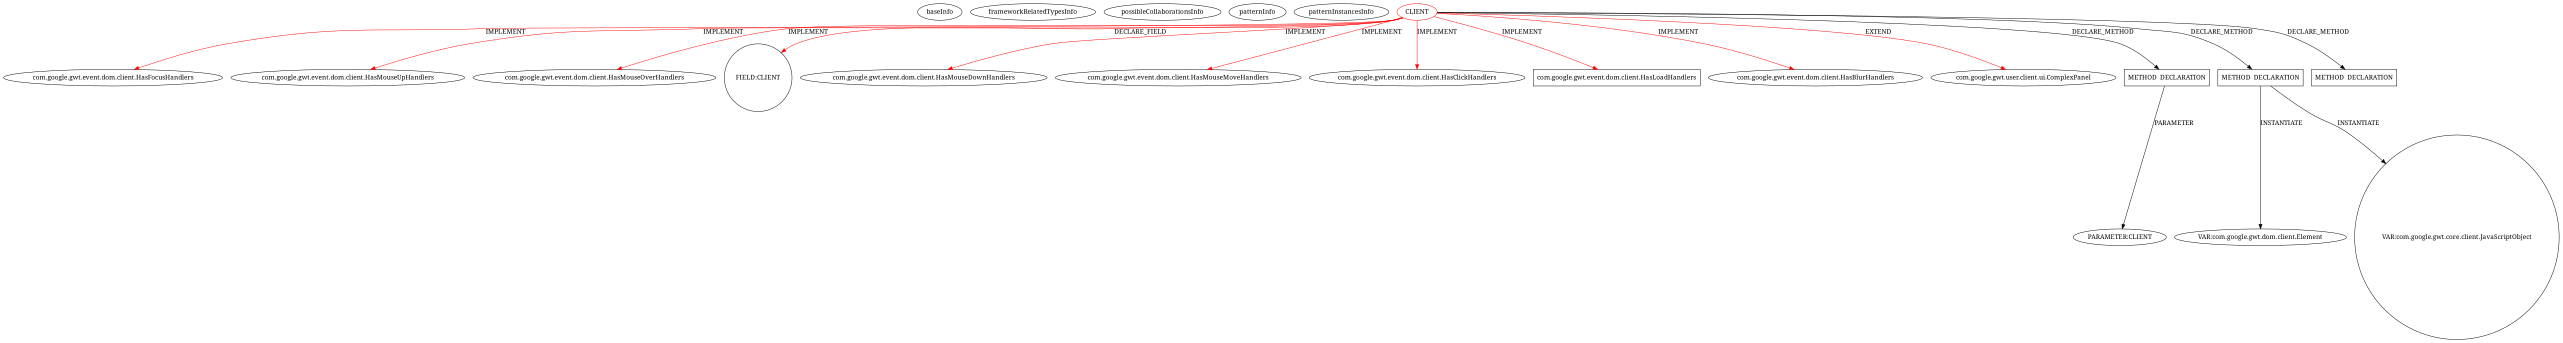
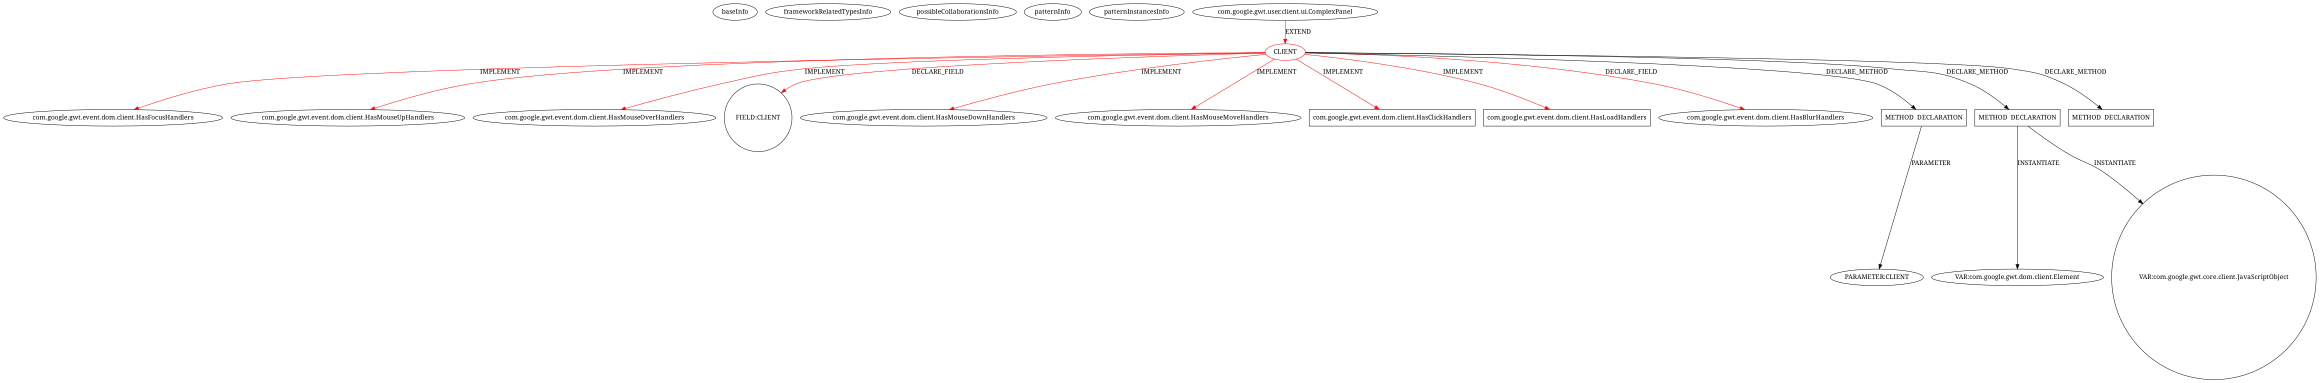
edge "CLIENT" -> "com.google.gwt.user.client.ui.ComplexPanel": reversed
edge "CLIENT" -> "com.google.gwt.event.dom.client.HasBlurHandlers": label "IMPLEMENT" -> "DECLARE_FIELD"
node "com.google.gwt.event.dom.client.HasClickHandlers": shape ellipse -> box
